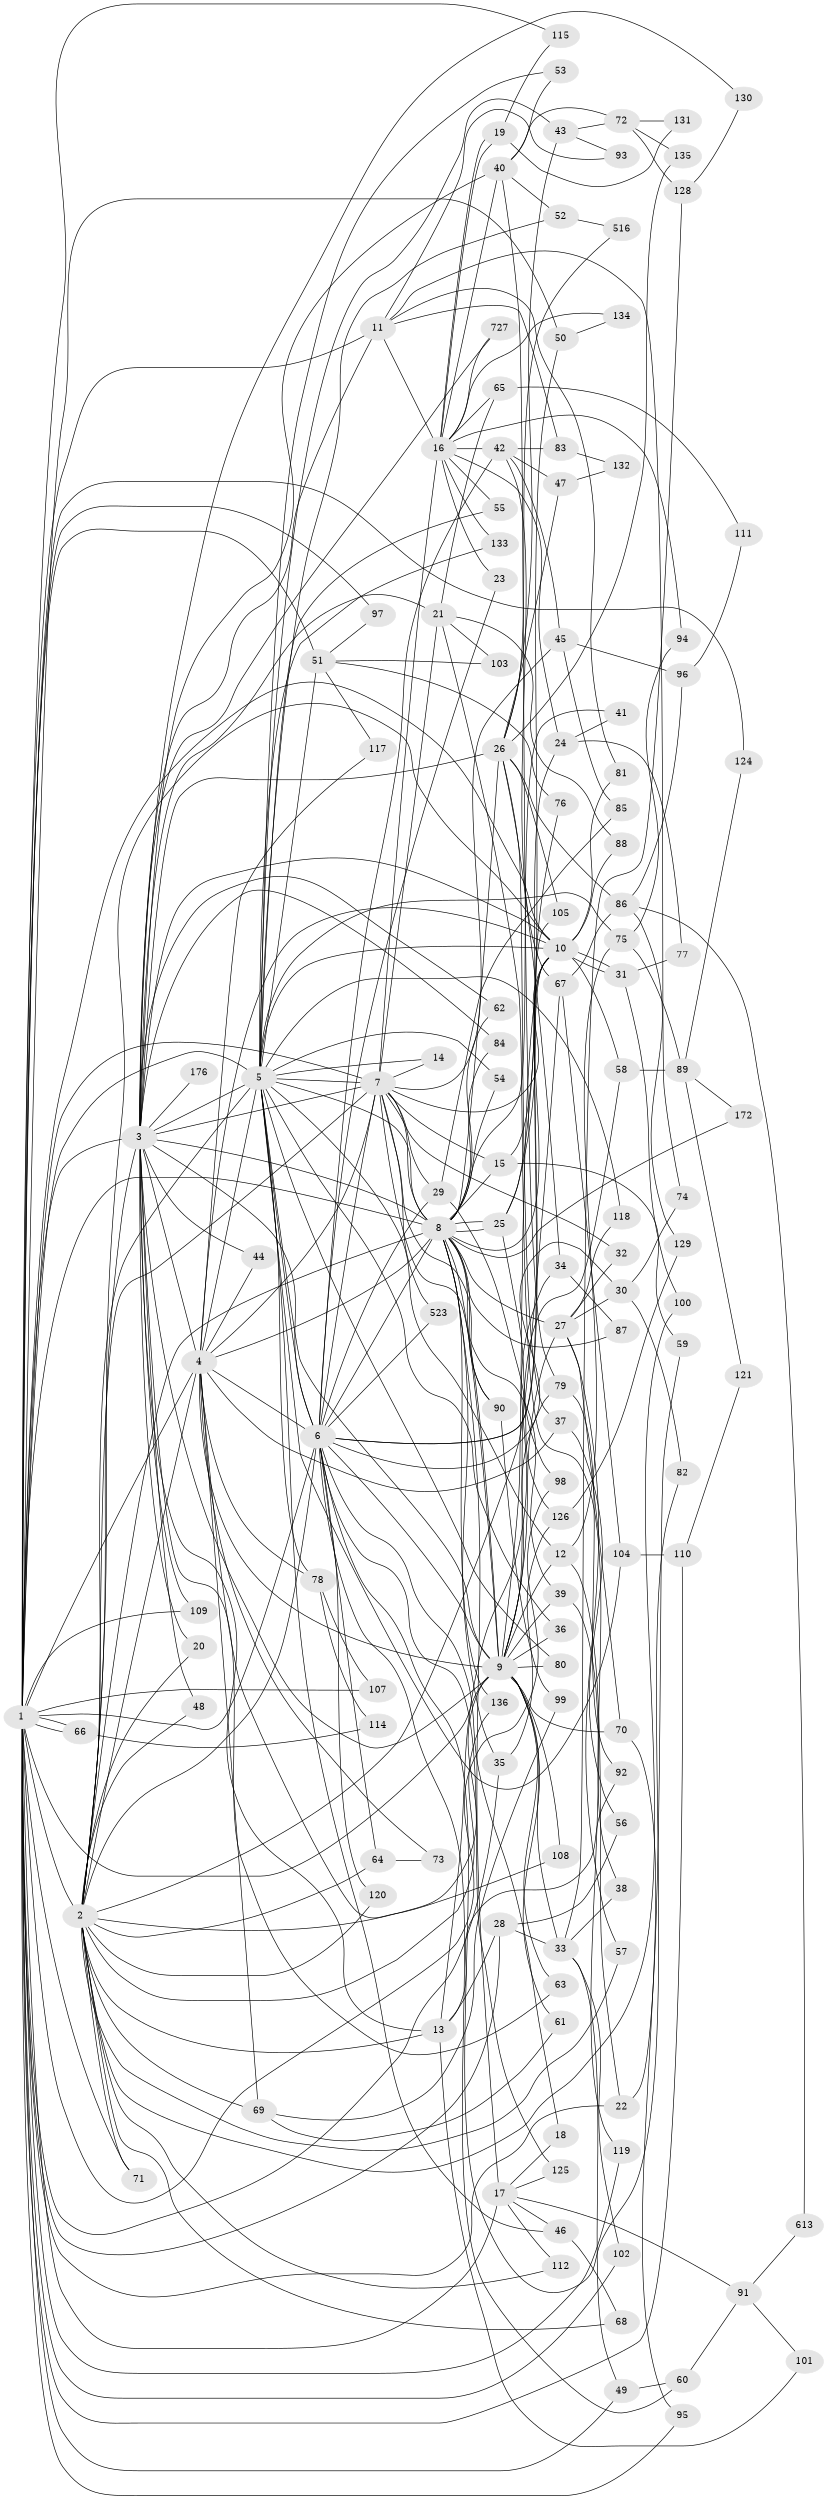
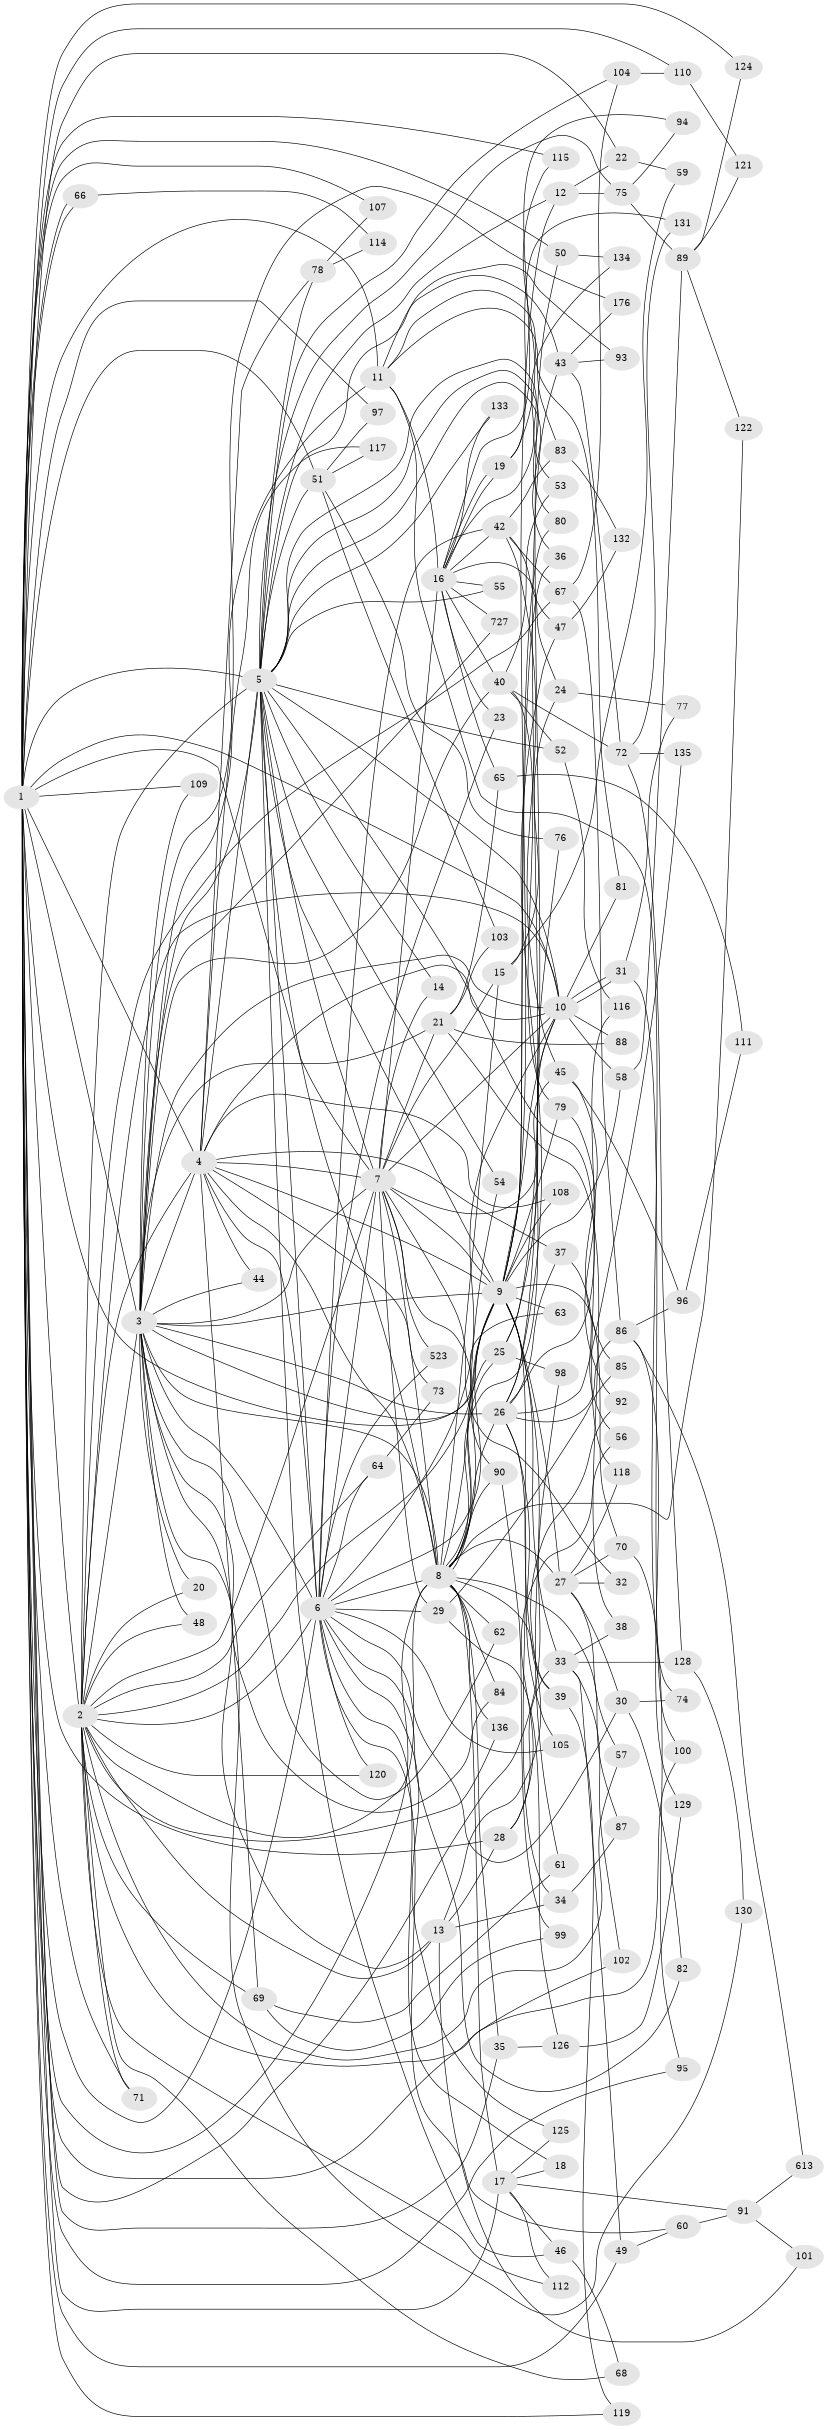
node "516": label "516" -> "116"
edge "176" -- "43": added
node "41": removed
node "172": label "172" -> "122"
